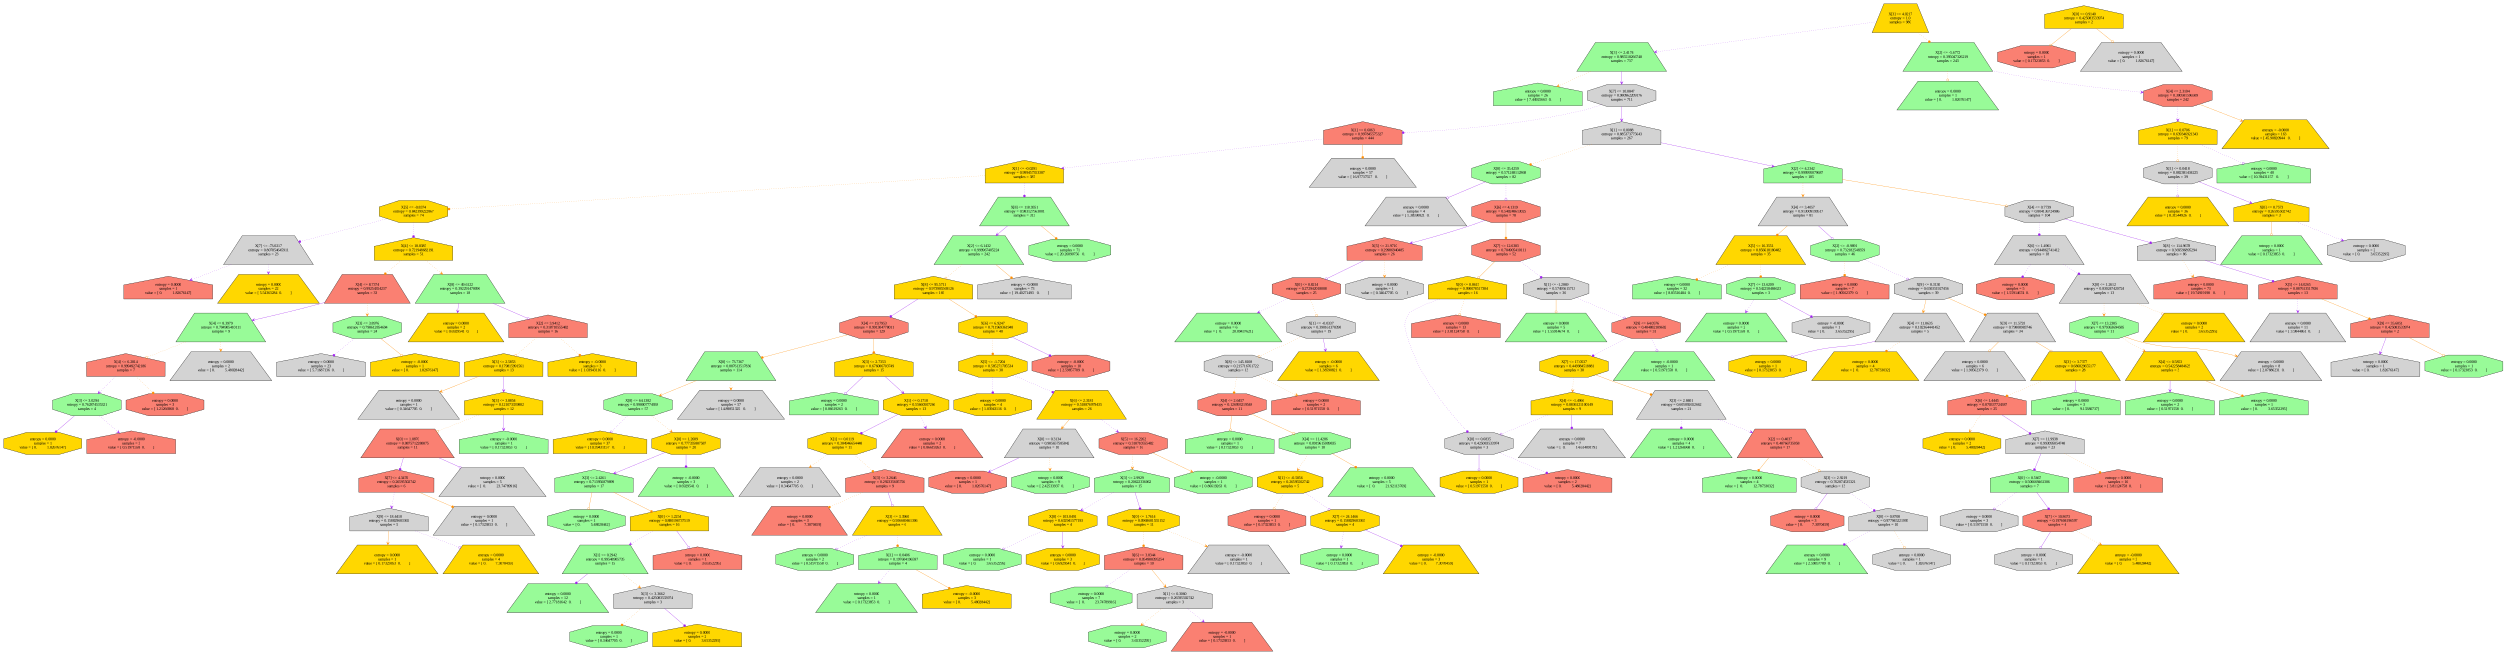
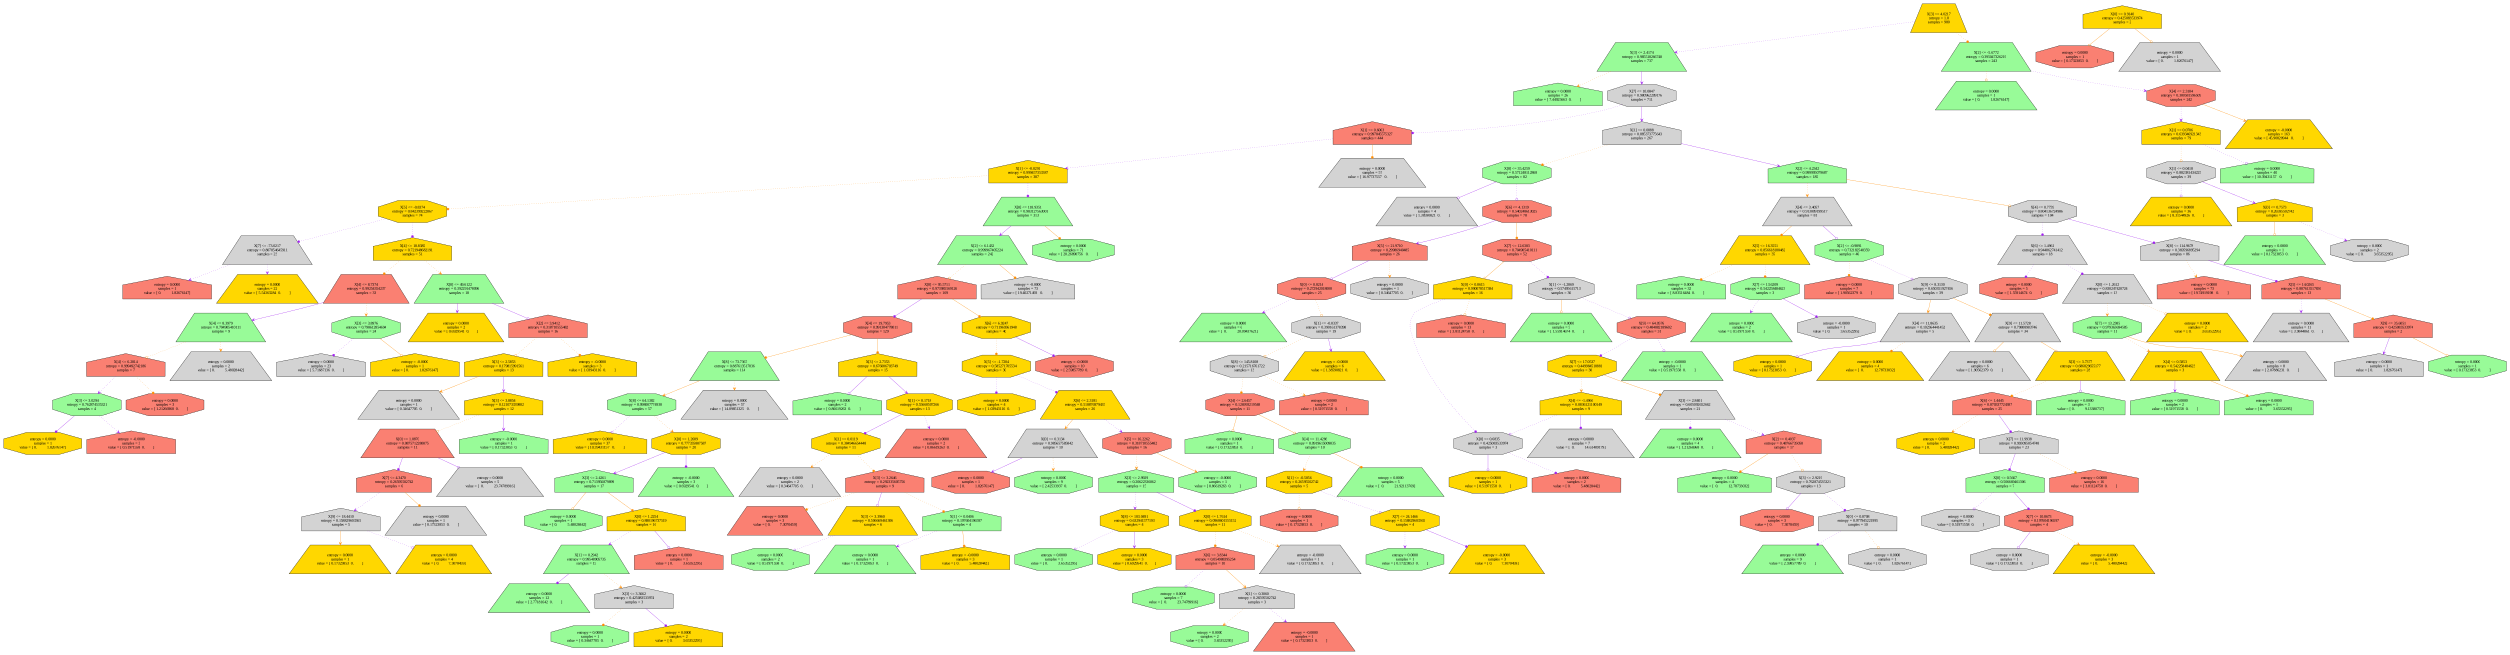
node "X[8] <= 95.5711 entropy = 0.973985569126 samples = 169": fillcolor gold -> salmon
node "X[2] <= 0.4037 entropy = 0.48766735058 samples = 17": shape trapezium -> house
edge "X[3] <= 3.3960 entropy = 0.506669461306 samples = 6" -> "X[1] <= 0.0406 entropy = 0.197604196597 samples = 4": now "X[3] <= 3.2646 entropy = 0.292335605756 samples = 9" -> "X[1] <= 0.0406 entropy = 0.197604196597 samples = 4"
